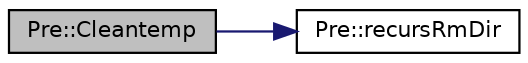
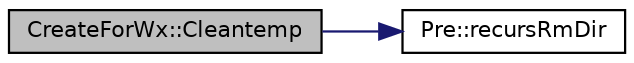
node "Pre::Cleantemp": label "Pre::Cleantemp" -> "CreateForWx::Cleantemp"
